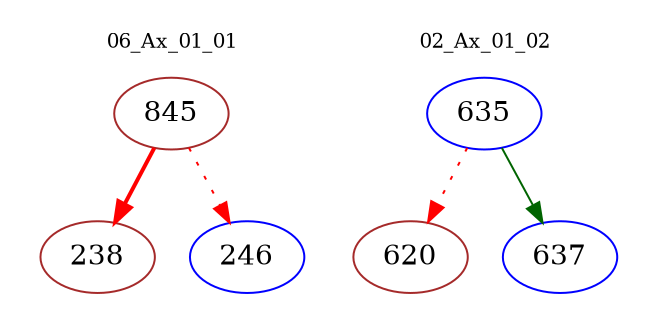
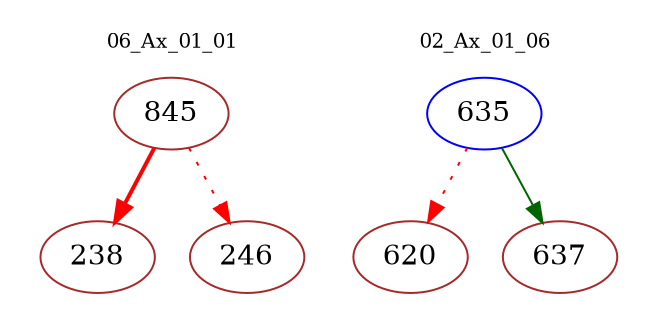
cluster "02_Ax_01_02": label "02_Ax_01_02" -> "02_Ax_01_06"
node "246": color blue -> brown
node "637": color blue -> brown
